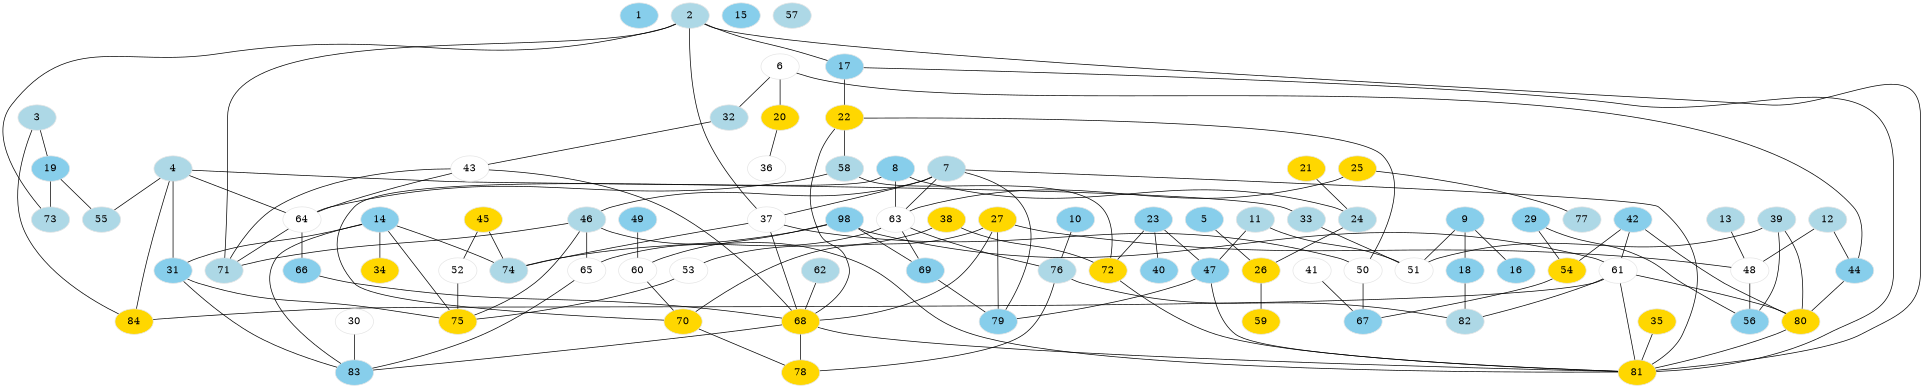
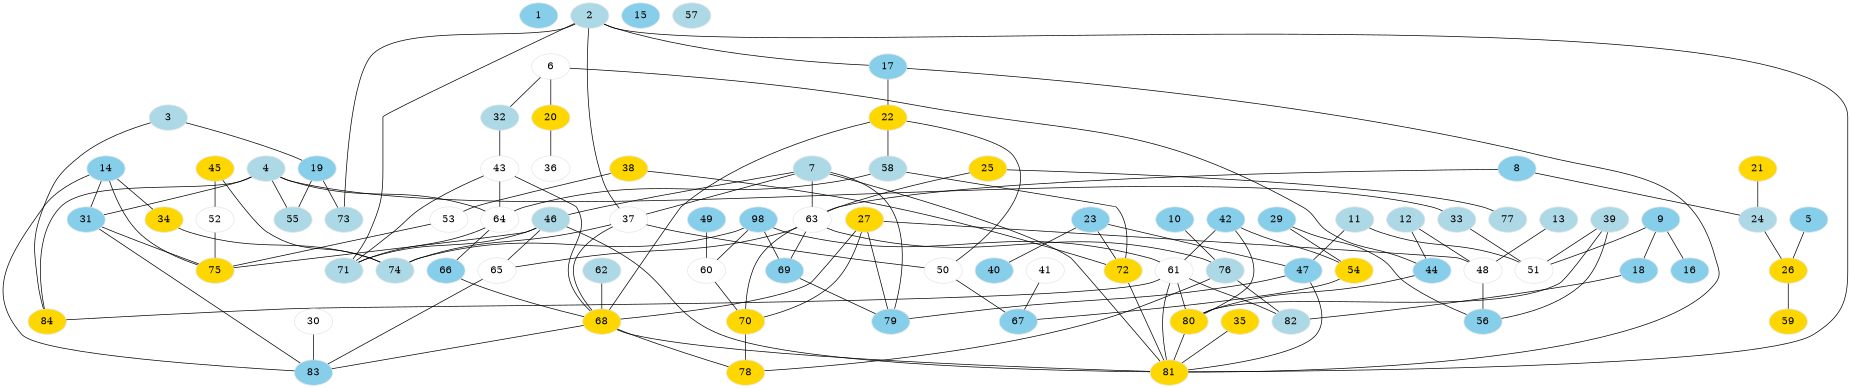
edge "8" -- "70": now "63" -- "70"
edge "14" -- "74": now "34" -- "74"
